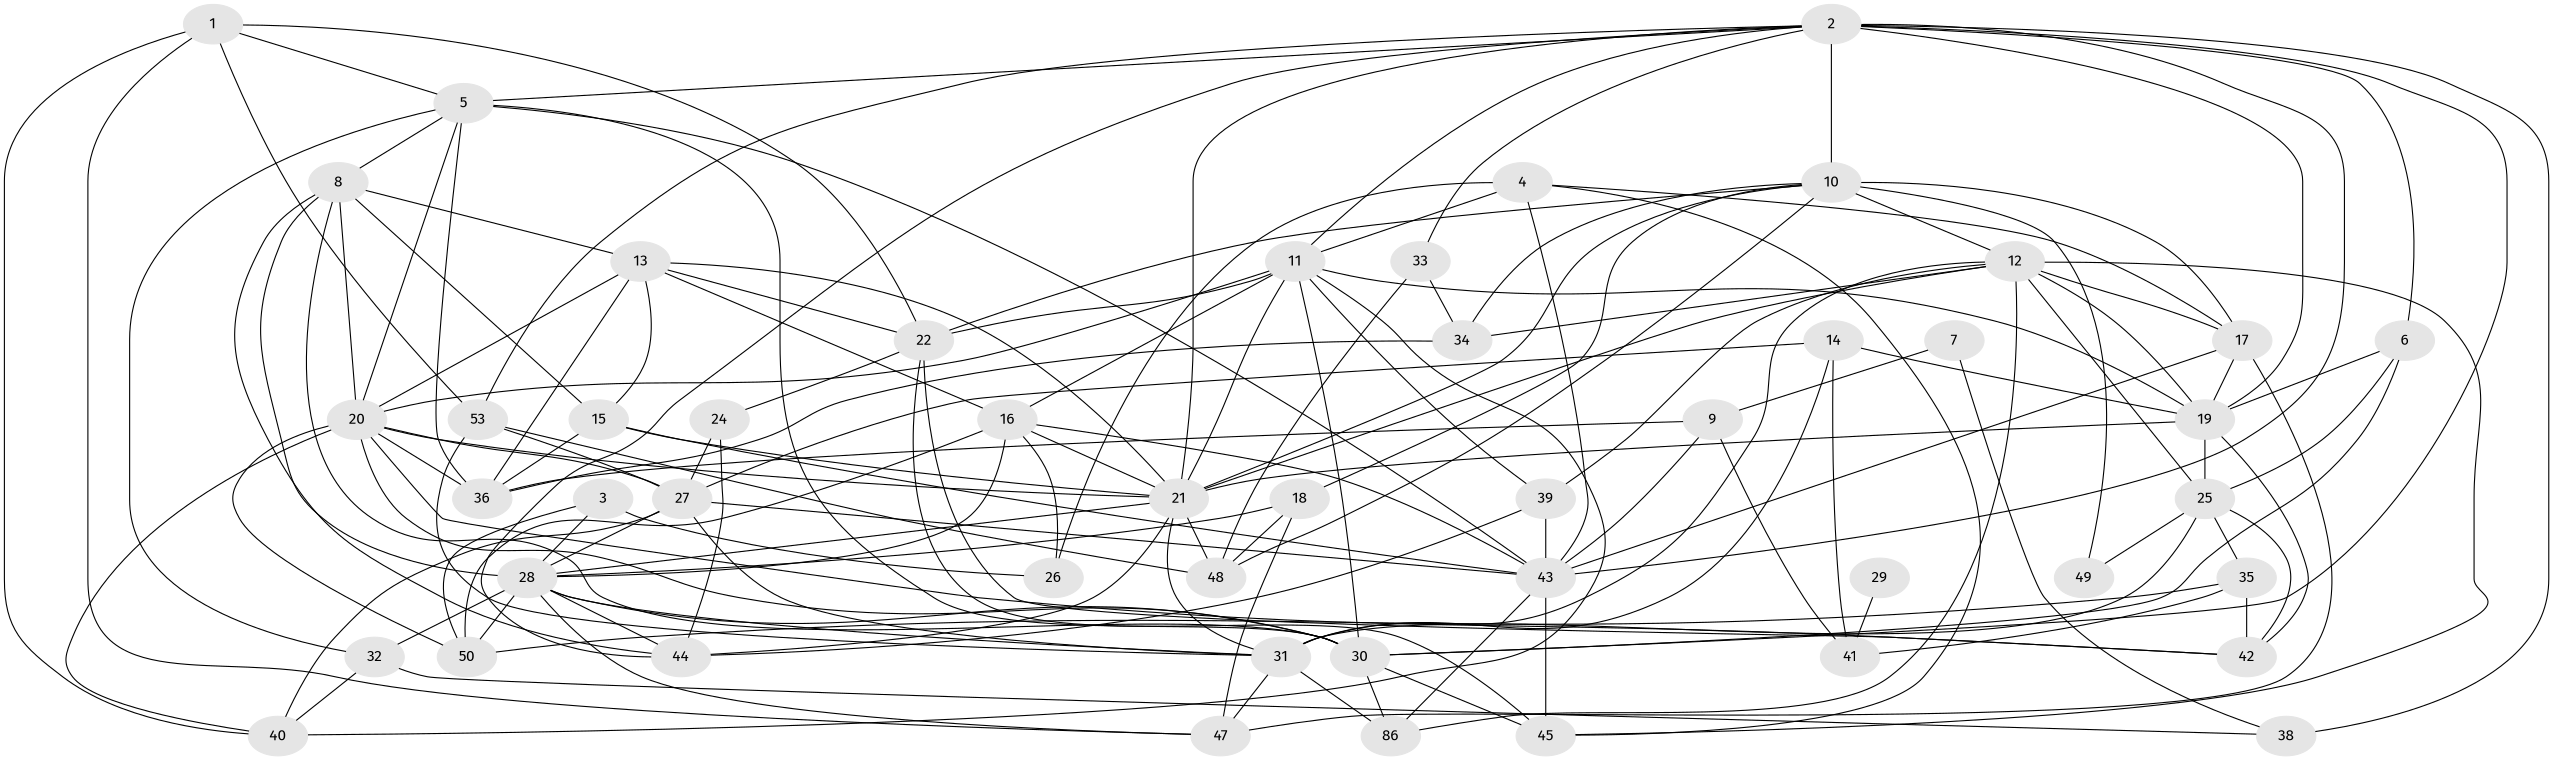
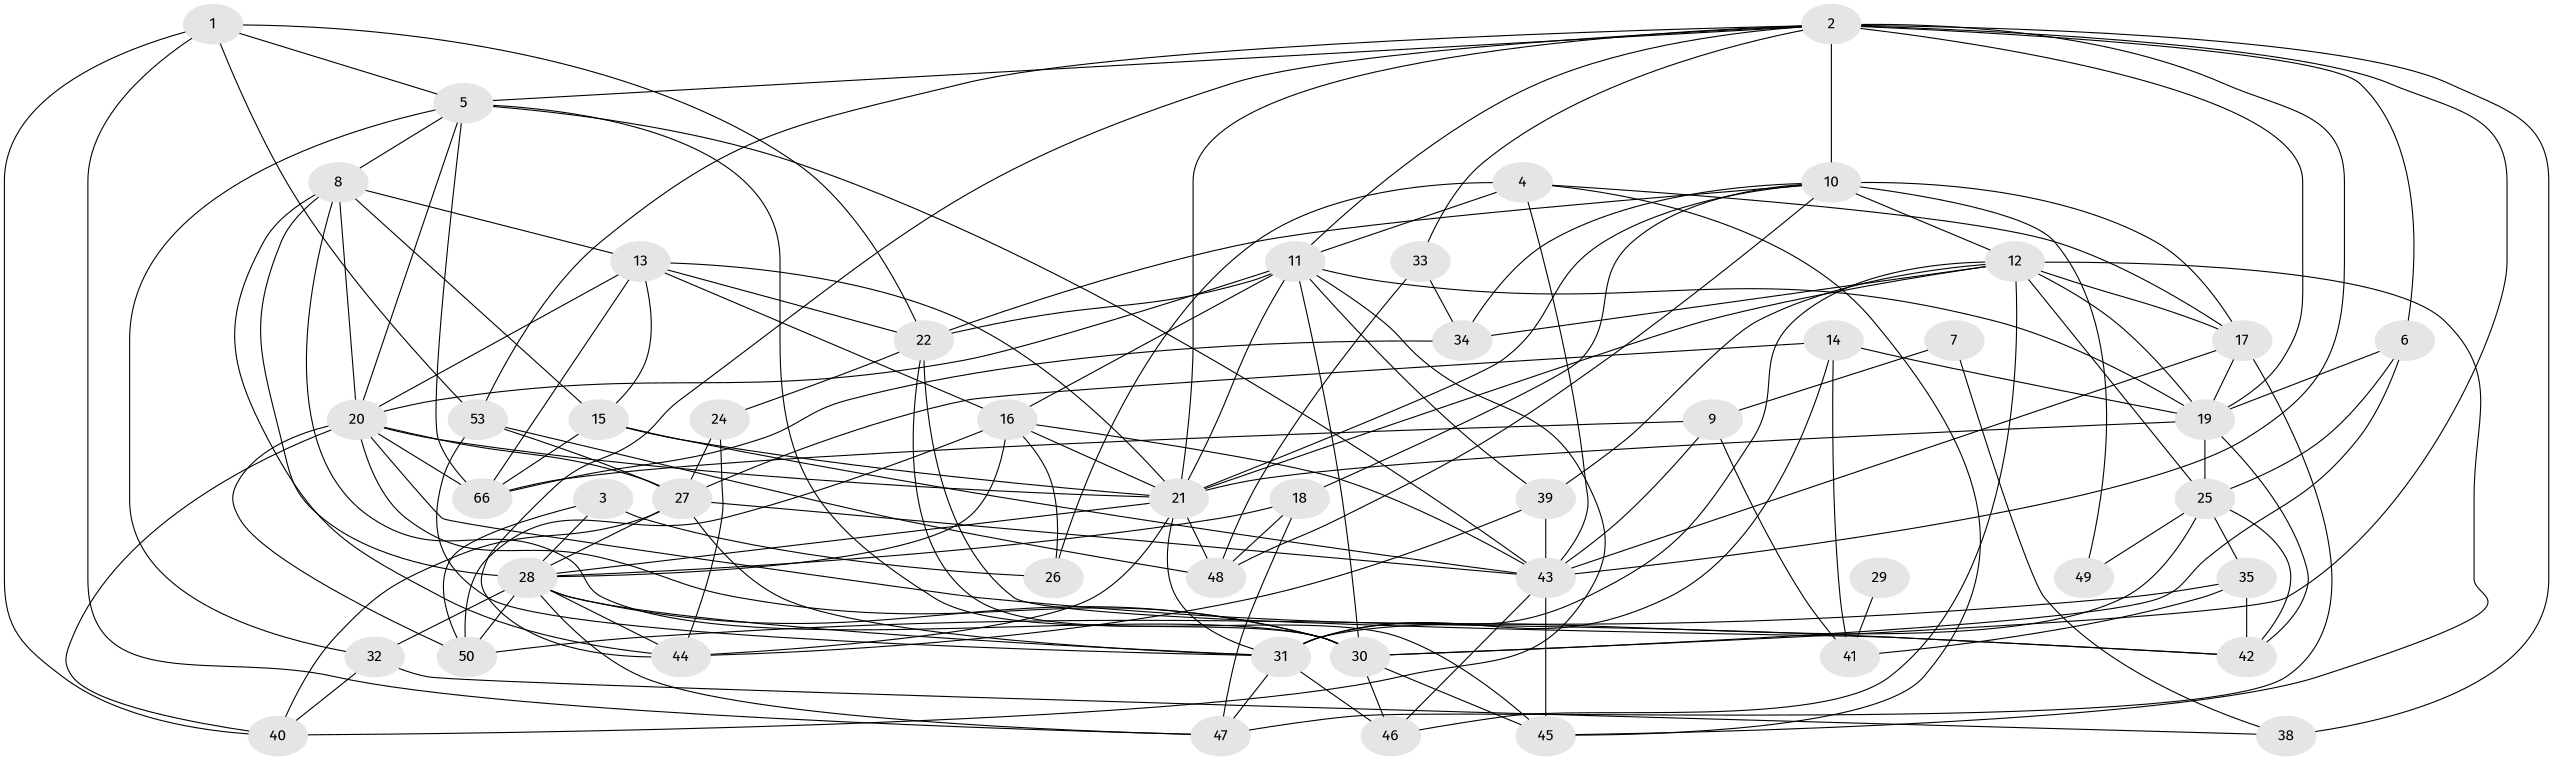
node "36": label "36" -> "66"
node "86": label "86" -> "46"
